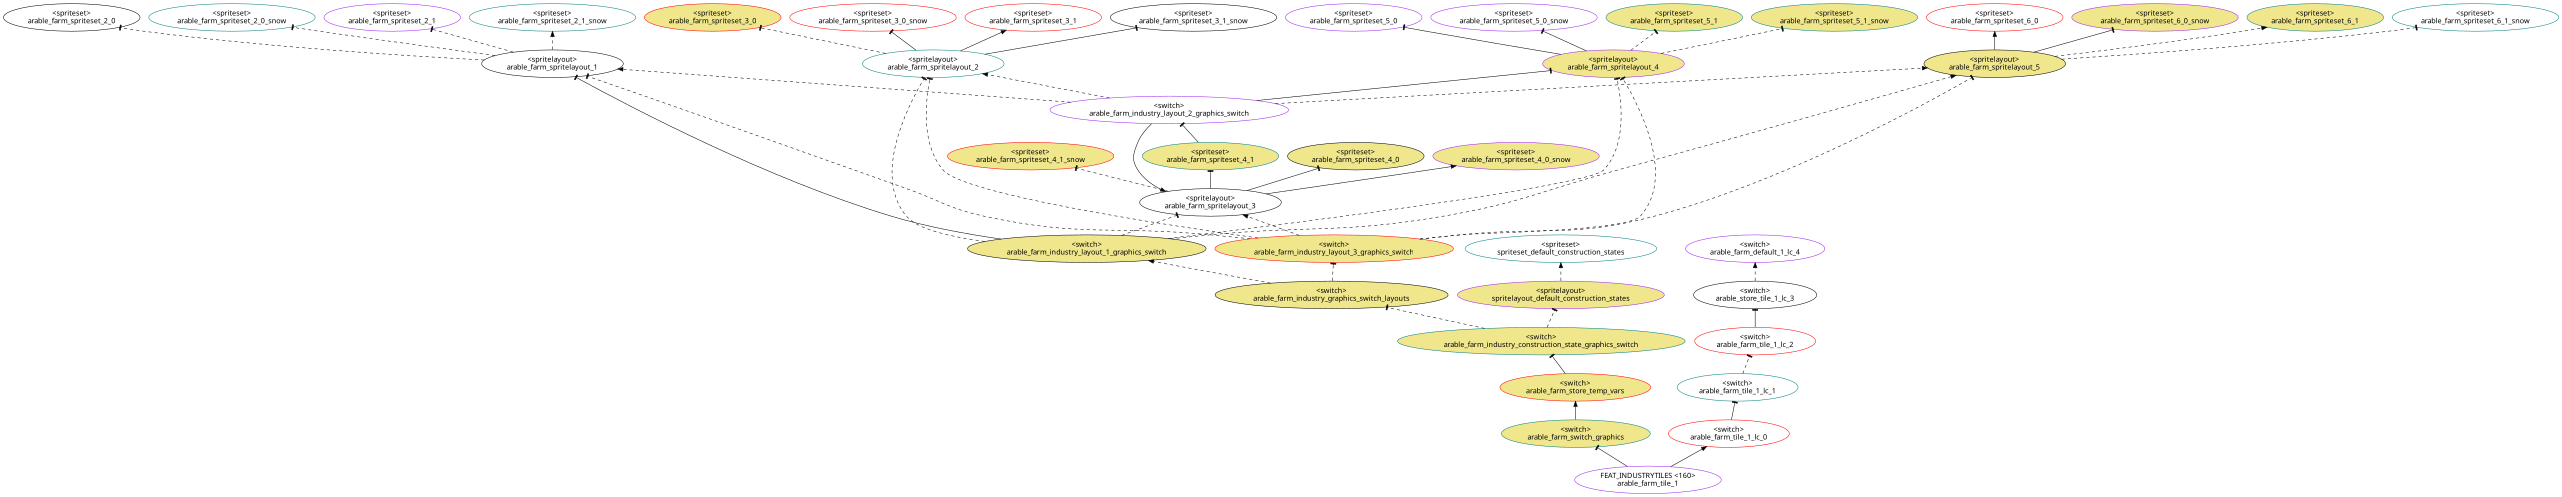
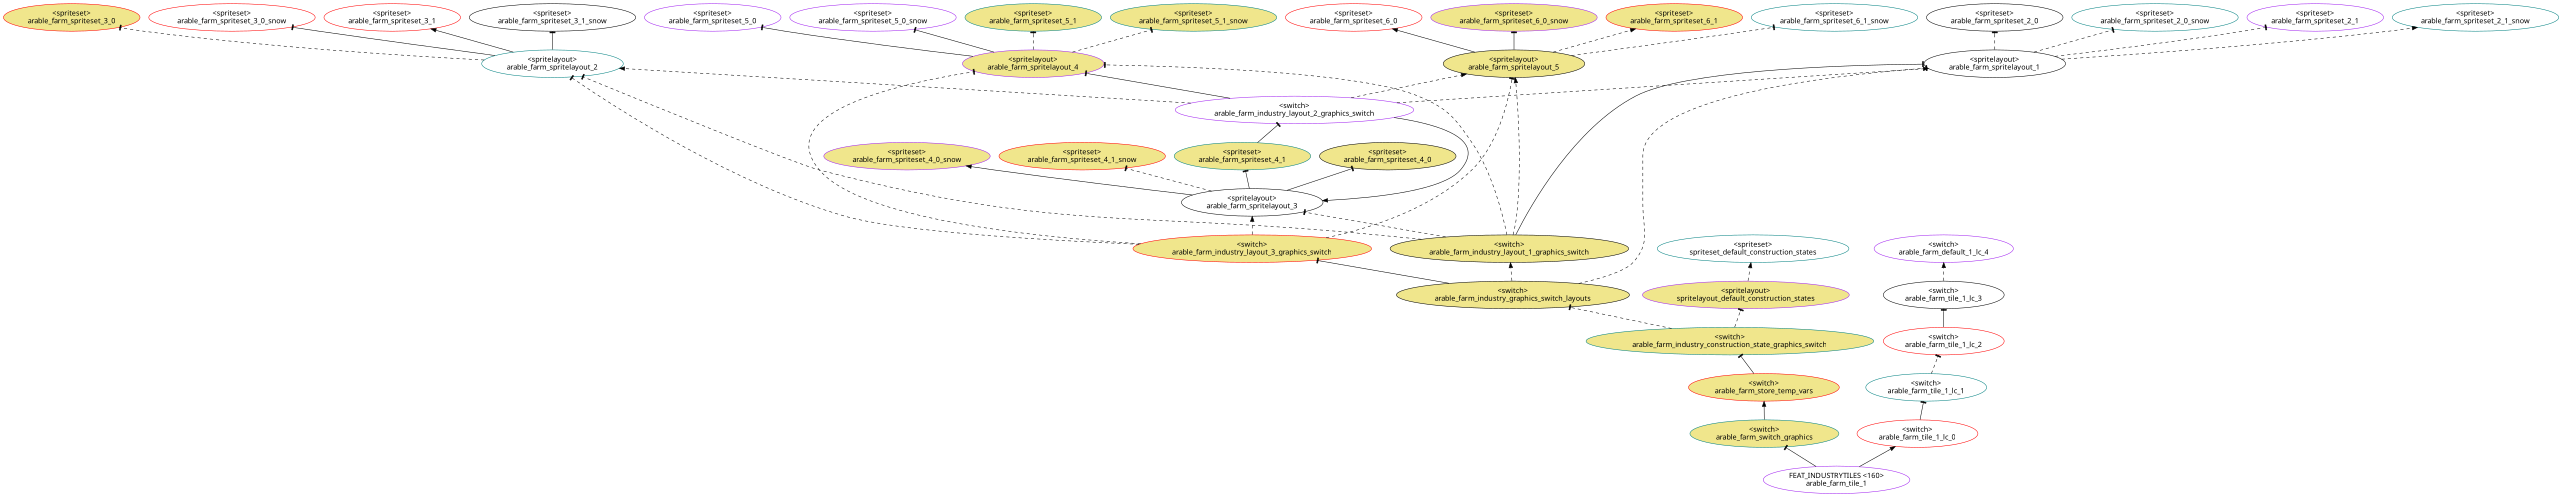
node "<spriteset> arable_farm_spriteset_6_1": color teal -> red
edge "<switch> arable_farm_industry_layout_3_graphics_switch" -> "<spritelayout> arable_farm_spritelayout_1": now "<switch> arable_farm_industry_graphics_switch_layouts" -> "<spritelayout> arable_farm_spritelayout_1"
edge "<switch> arable_farm_industry_graphics_switch_layouts" -> "<switch> arable_farm_industry_layout_3_graphics_switch": style dashed -> solid
node "<switch> arable_store_tile_1_lc_3": label "<switch> arable_store_tile_1_lc_3" -> "<switch> arable_farm_tile_1_lc_3"
